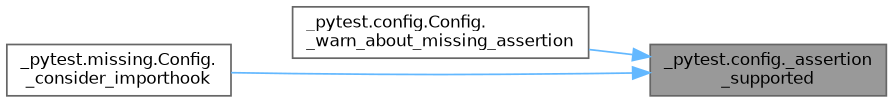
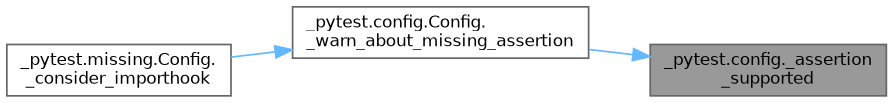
edge "_pytest.missing.Config. _consider_importhook" -> "_pytest.config._assertion _supported": now "_pytest.missing.Config. _consider_importhook" -> "_pytest.config.Config. _warn_about_missing_assertion"
